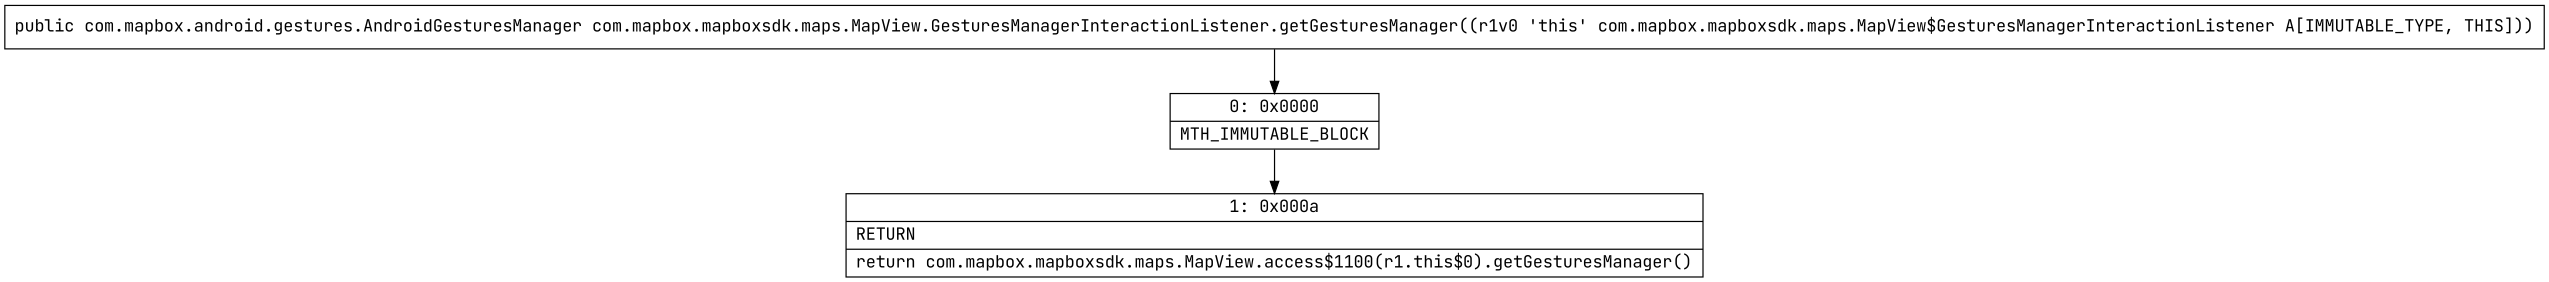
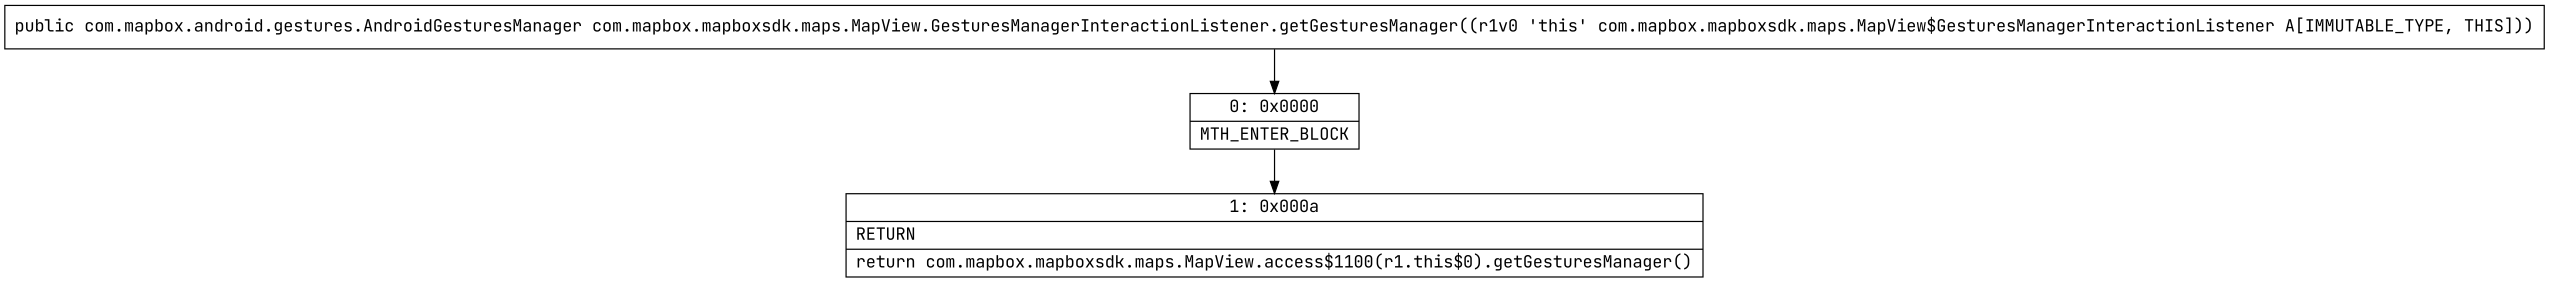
node "0: 0x0000": text "MTH_IMMUTABLE_BLOCK" -> "MTH_ENTER_BLOCK"
